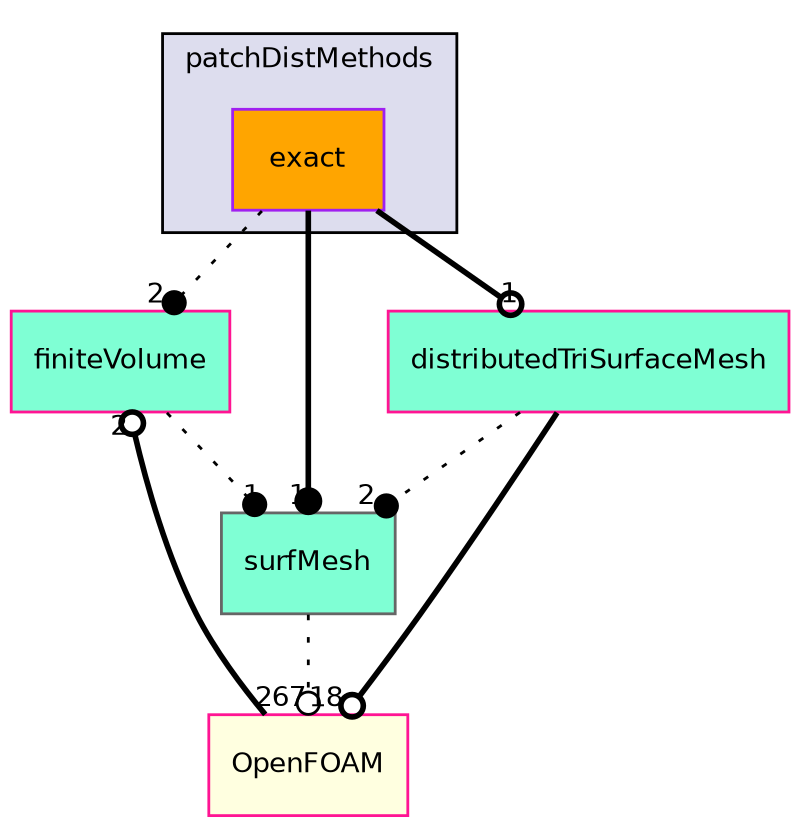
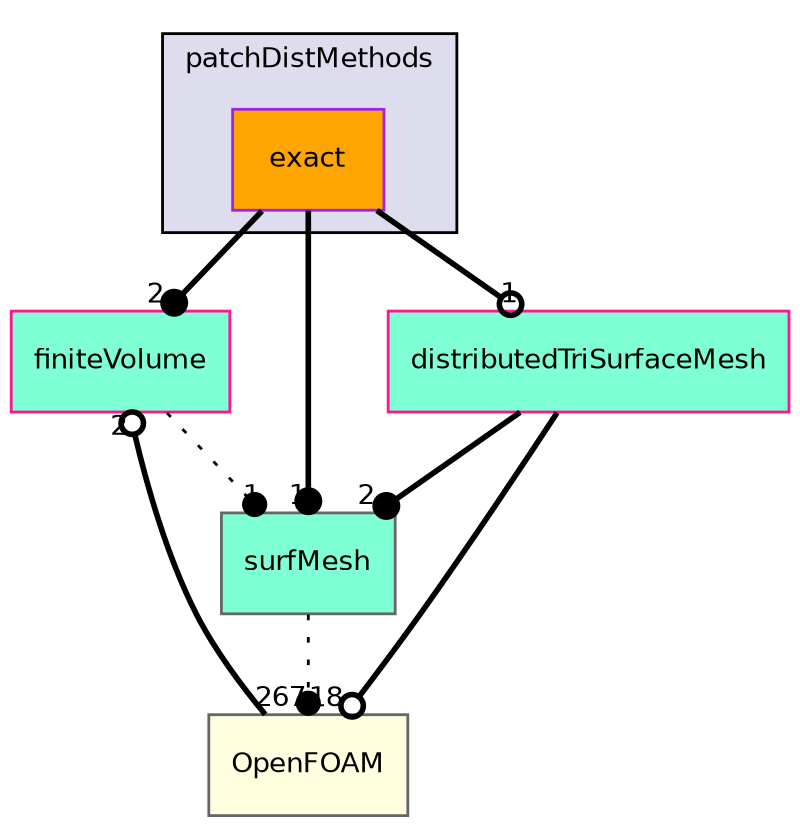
edge "exact" -> "finiteVolume": style dotted -> bold
edge "distributedTriSurfaceMesh" -> "surfMesh": style dotted -> bold
edge "surfMesh" -> "OpenFOAM": arrowhead odot -> dot
node "OpenFOAM": color deeppink -> gray40
